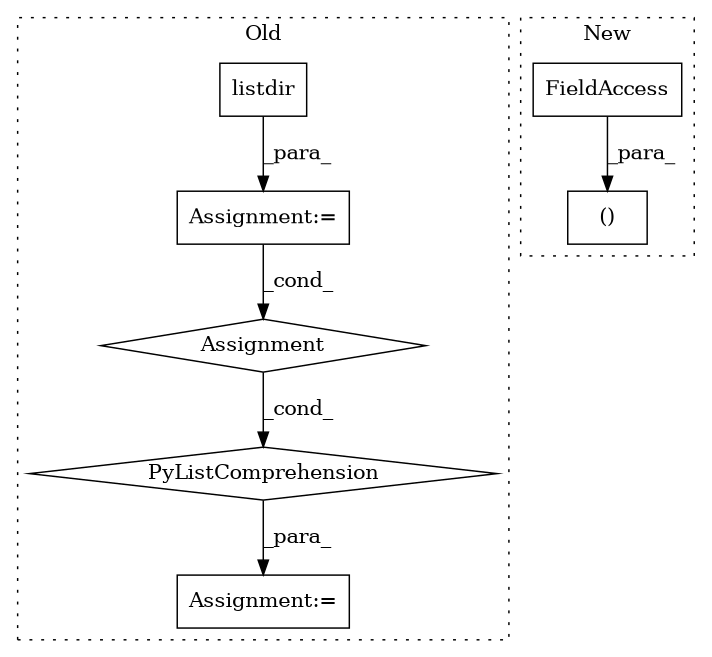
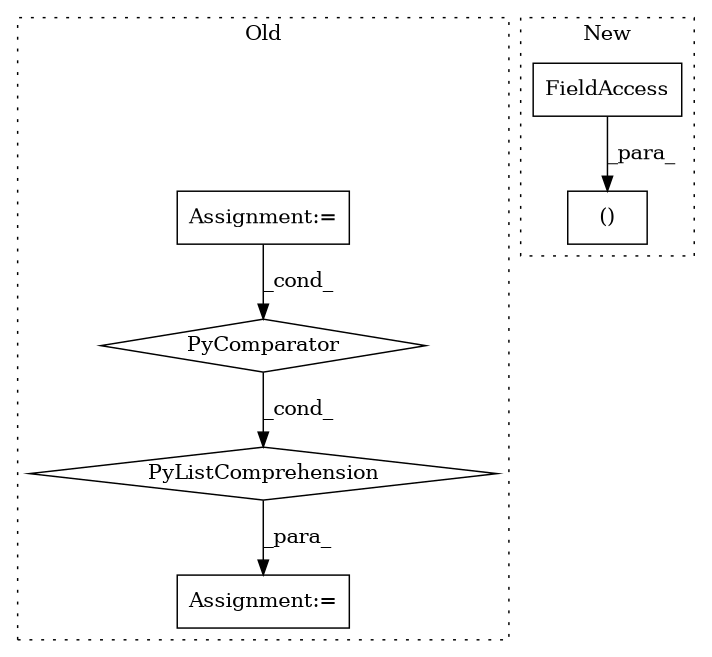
node "listdir": removed
node "Assignment": label "Assignment" -> "PyComparator"
